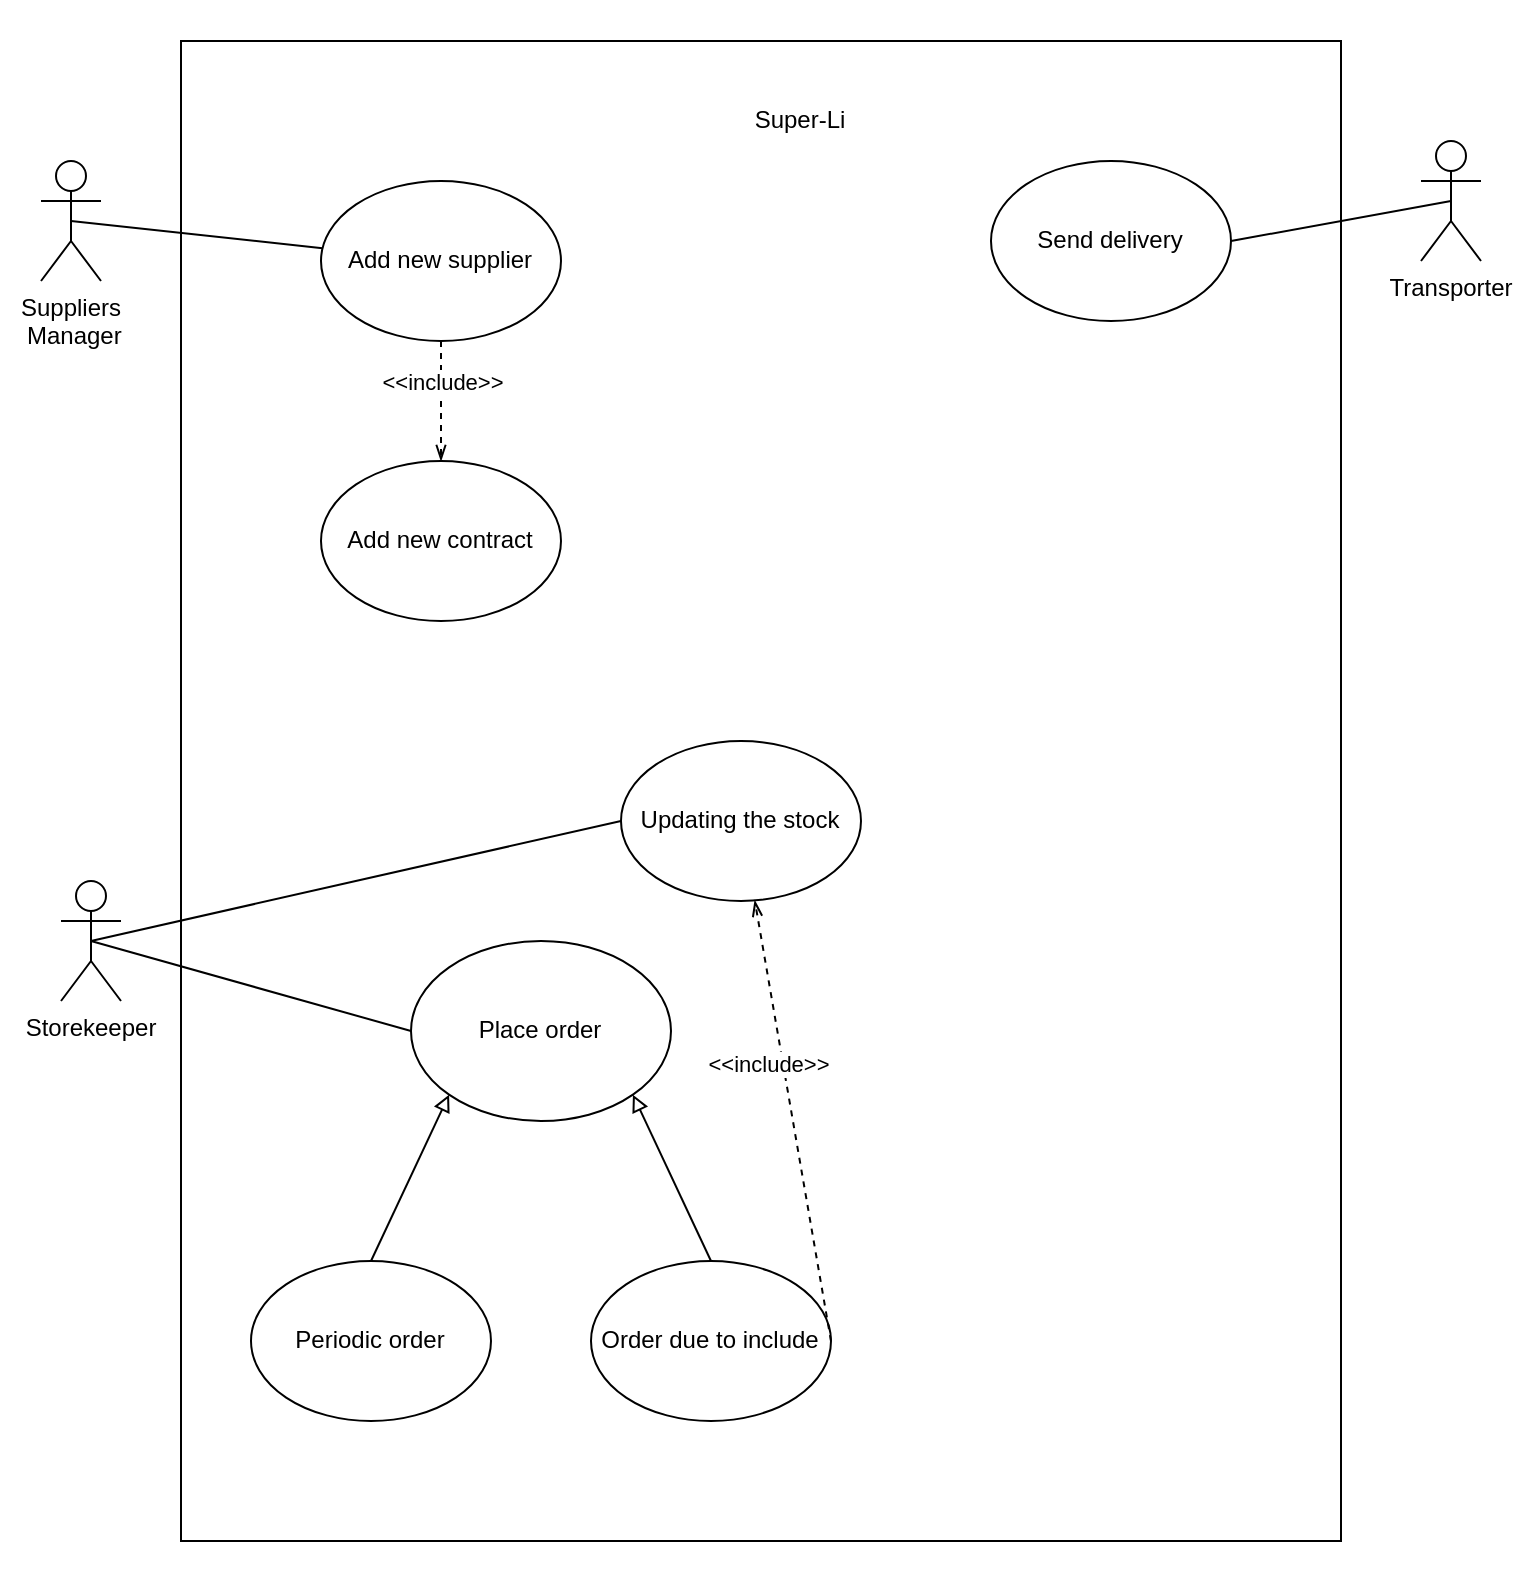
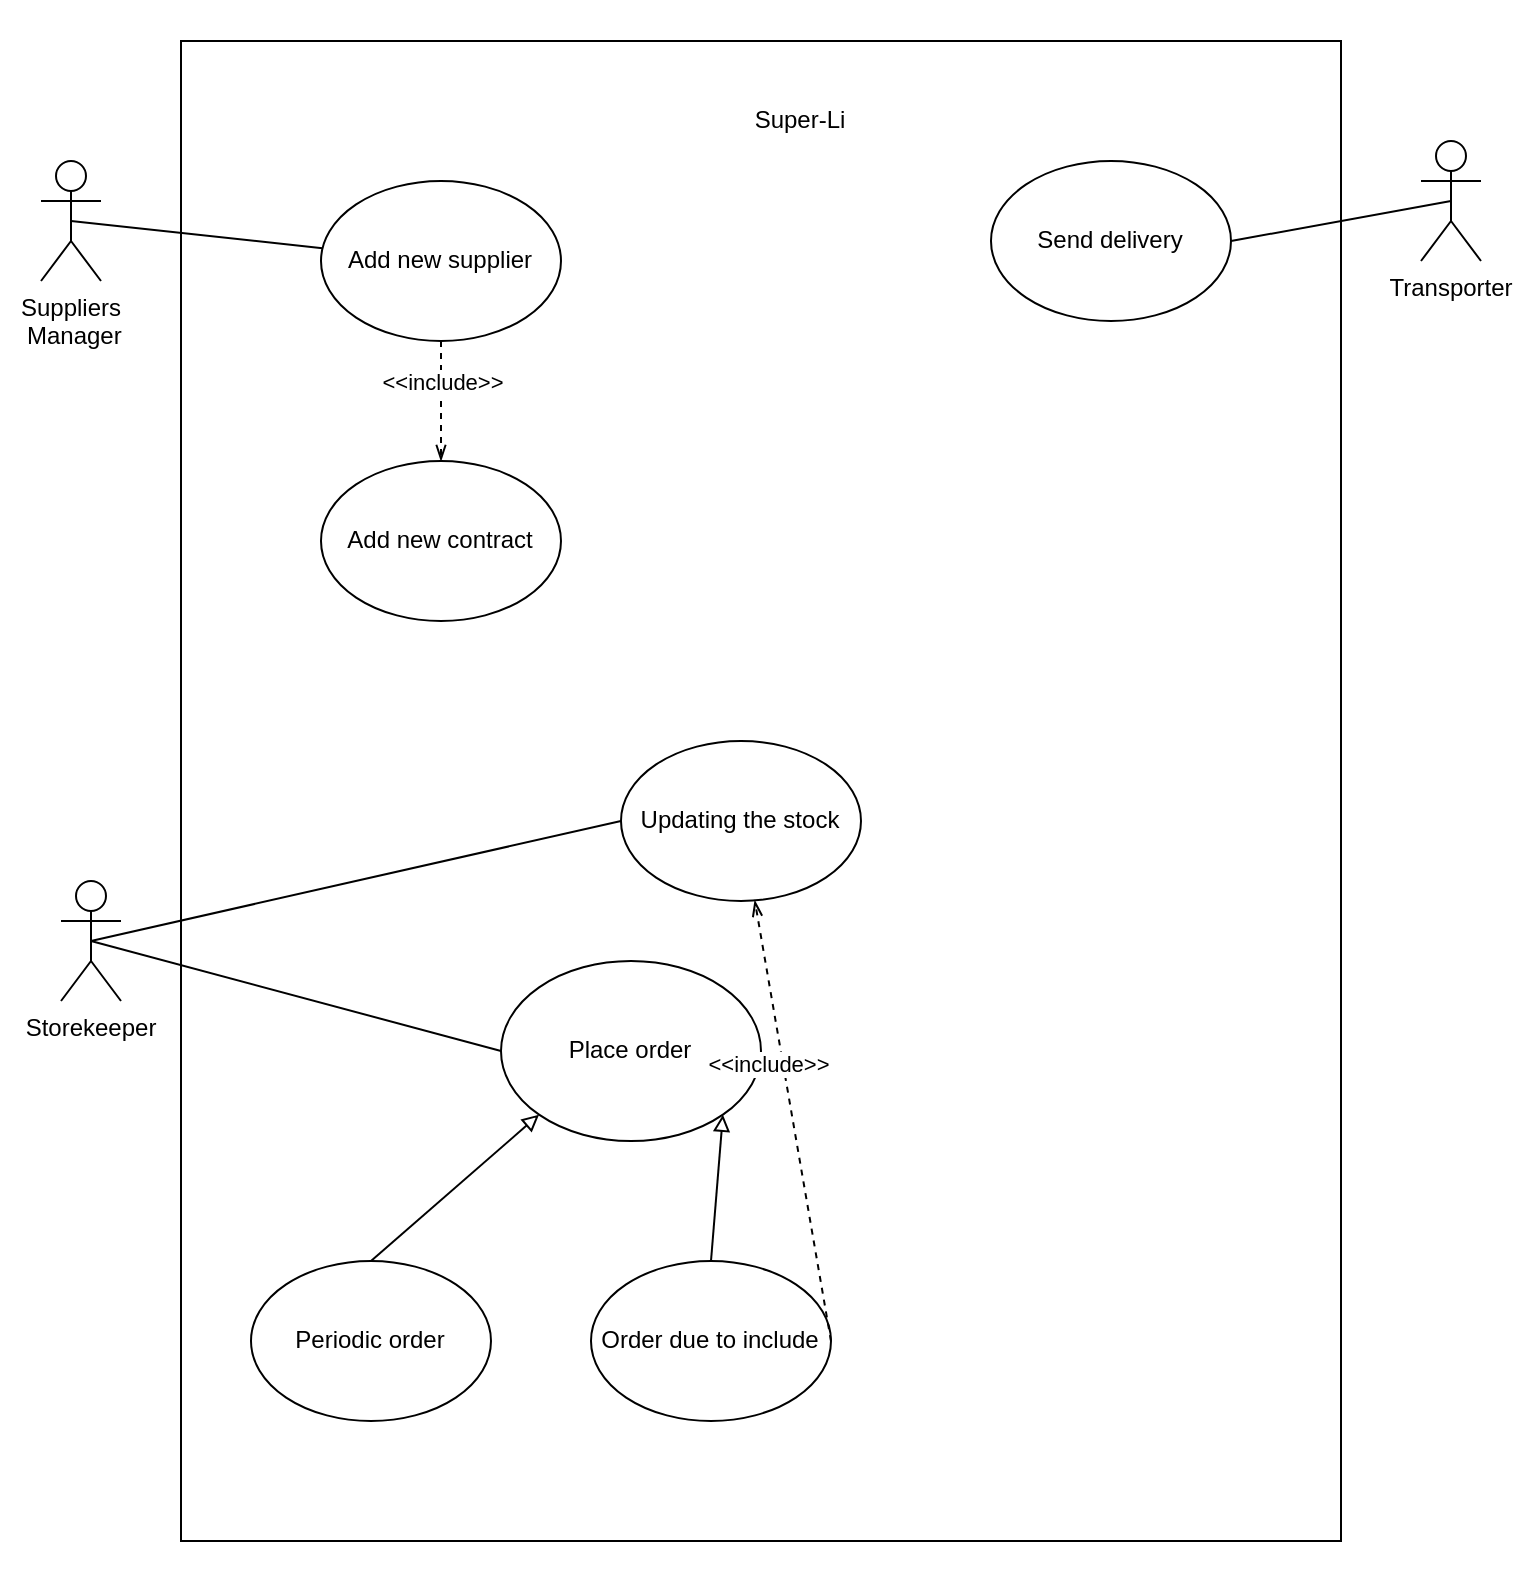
node "Place order": moved (541, 1031) -> (631, 1051)
